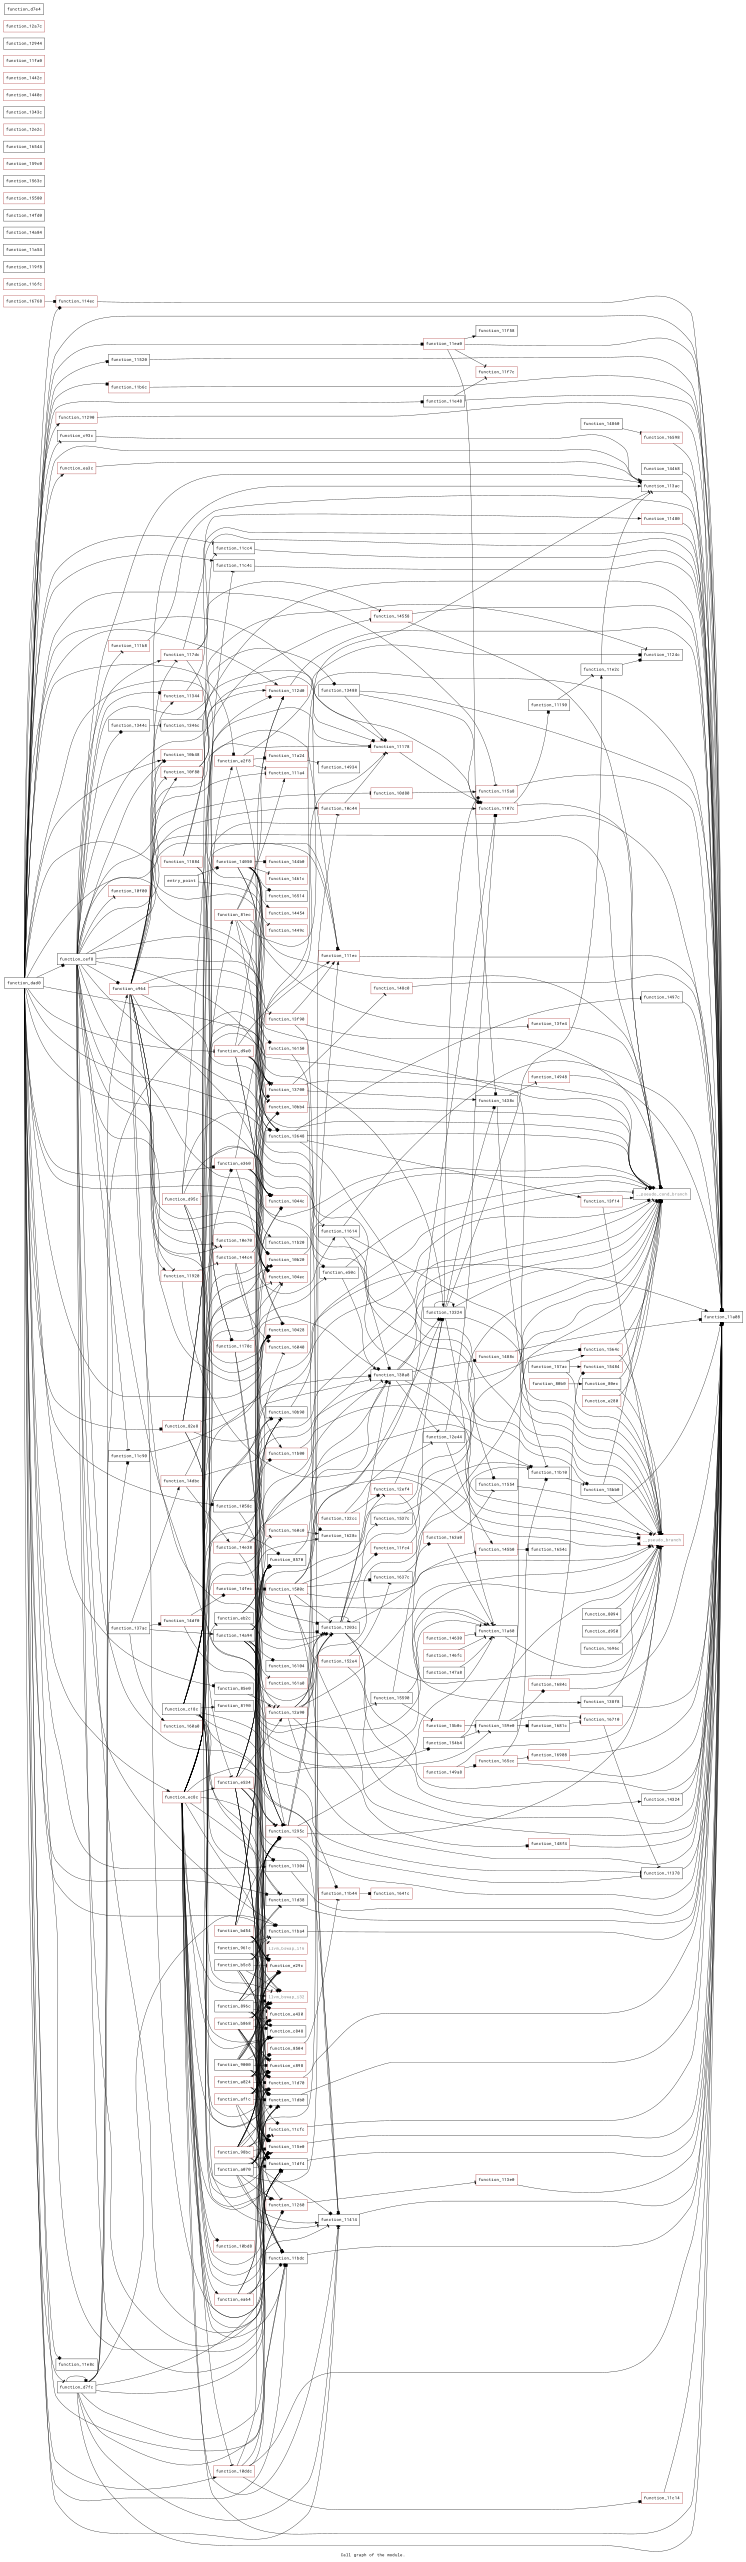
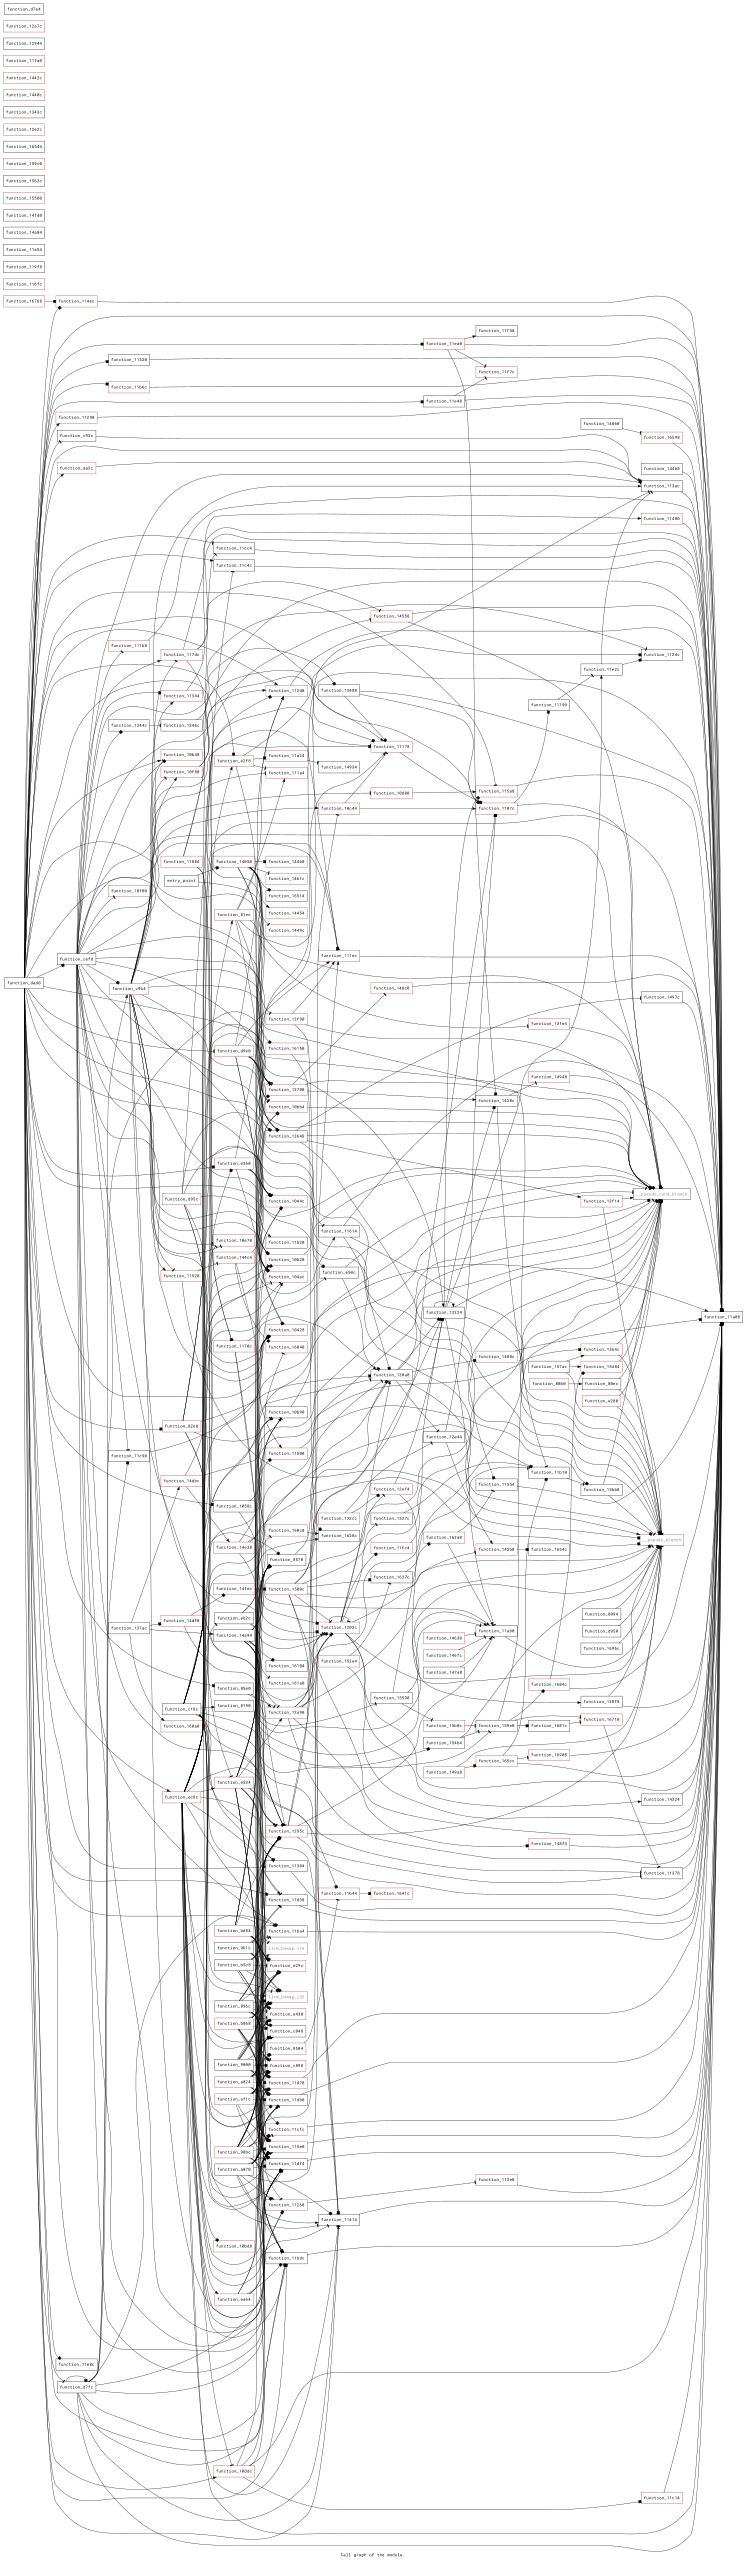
node "function_1203c": color black -> brown
